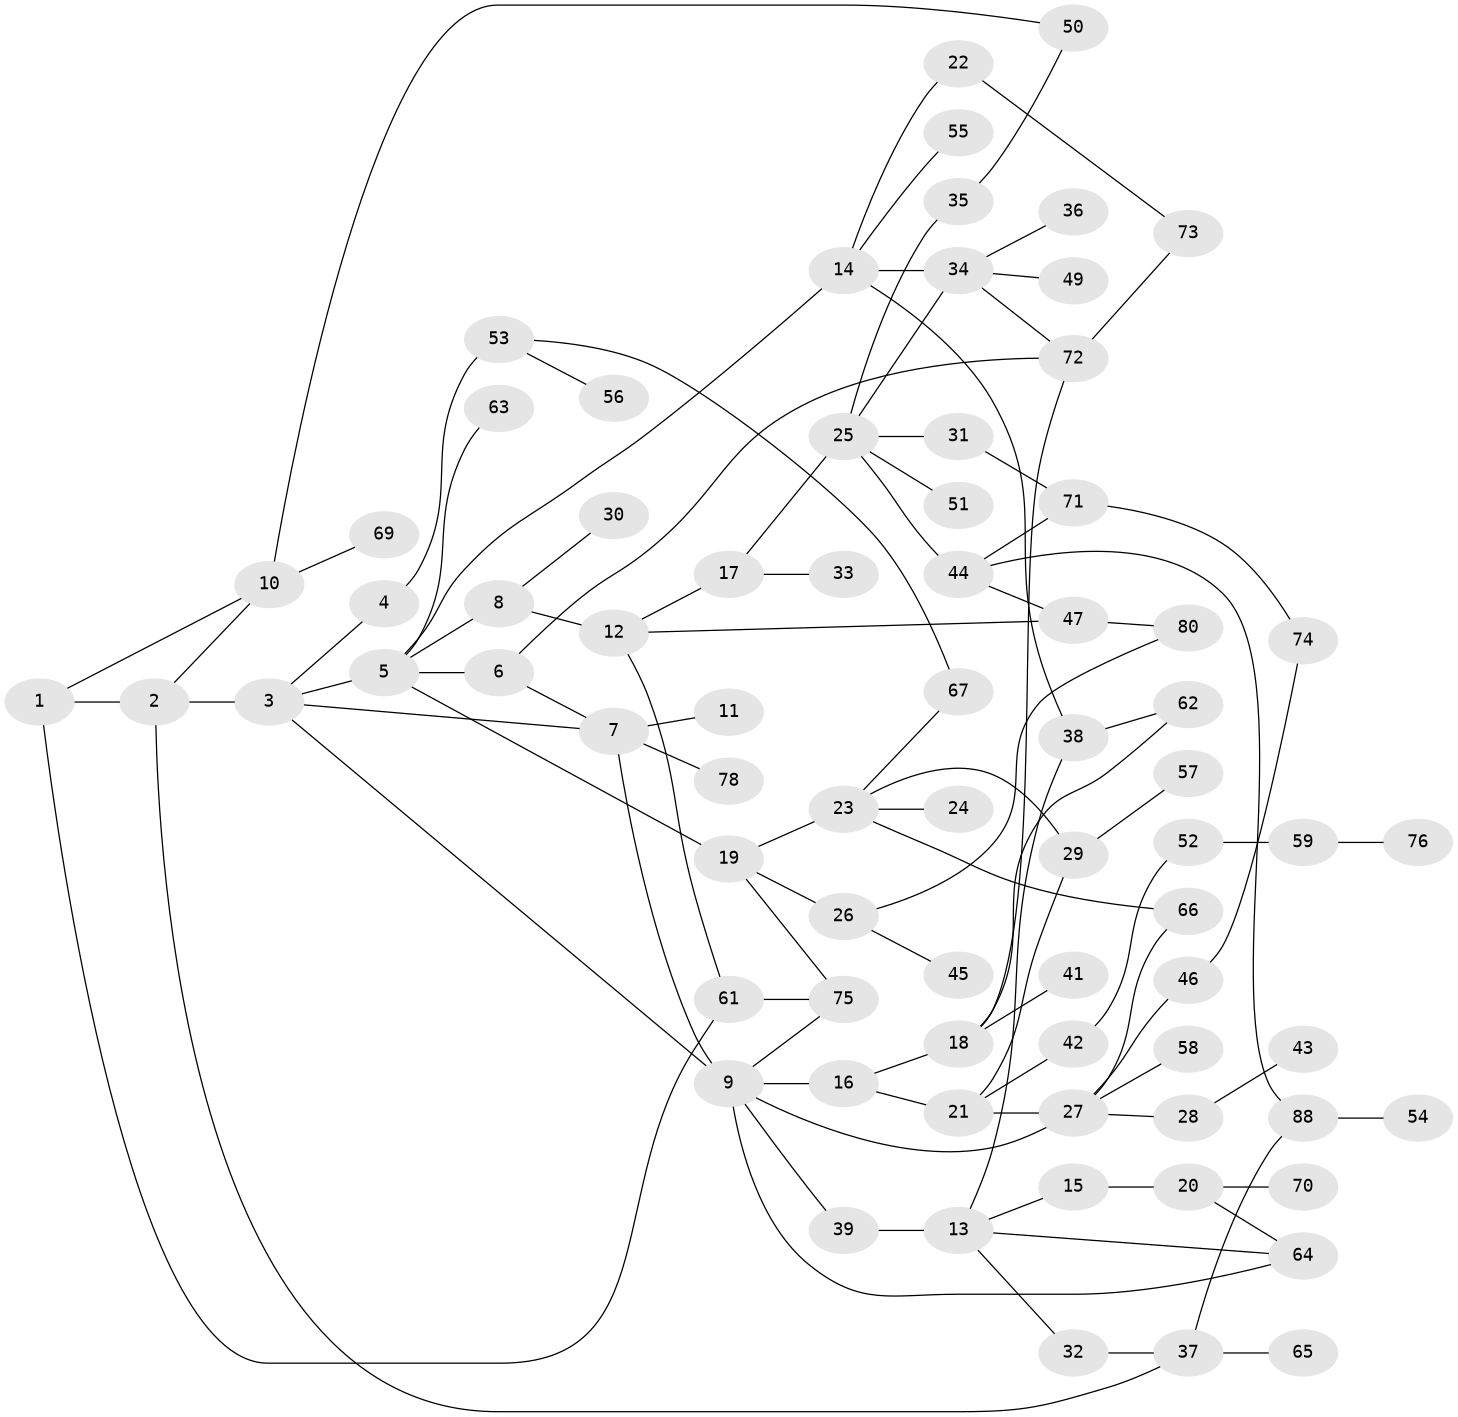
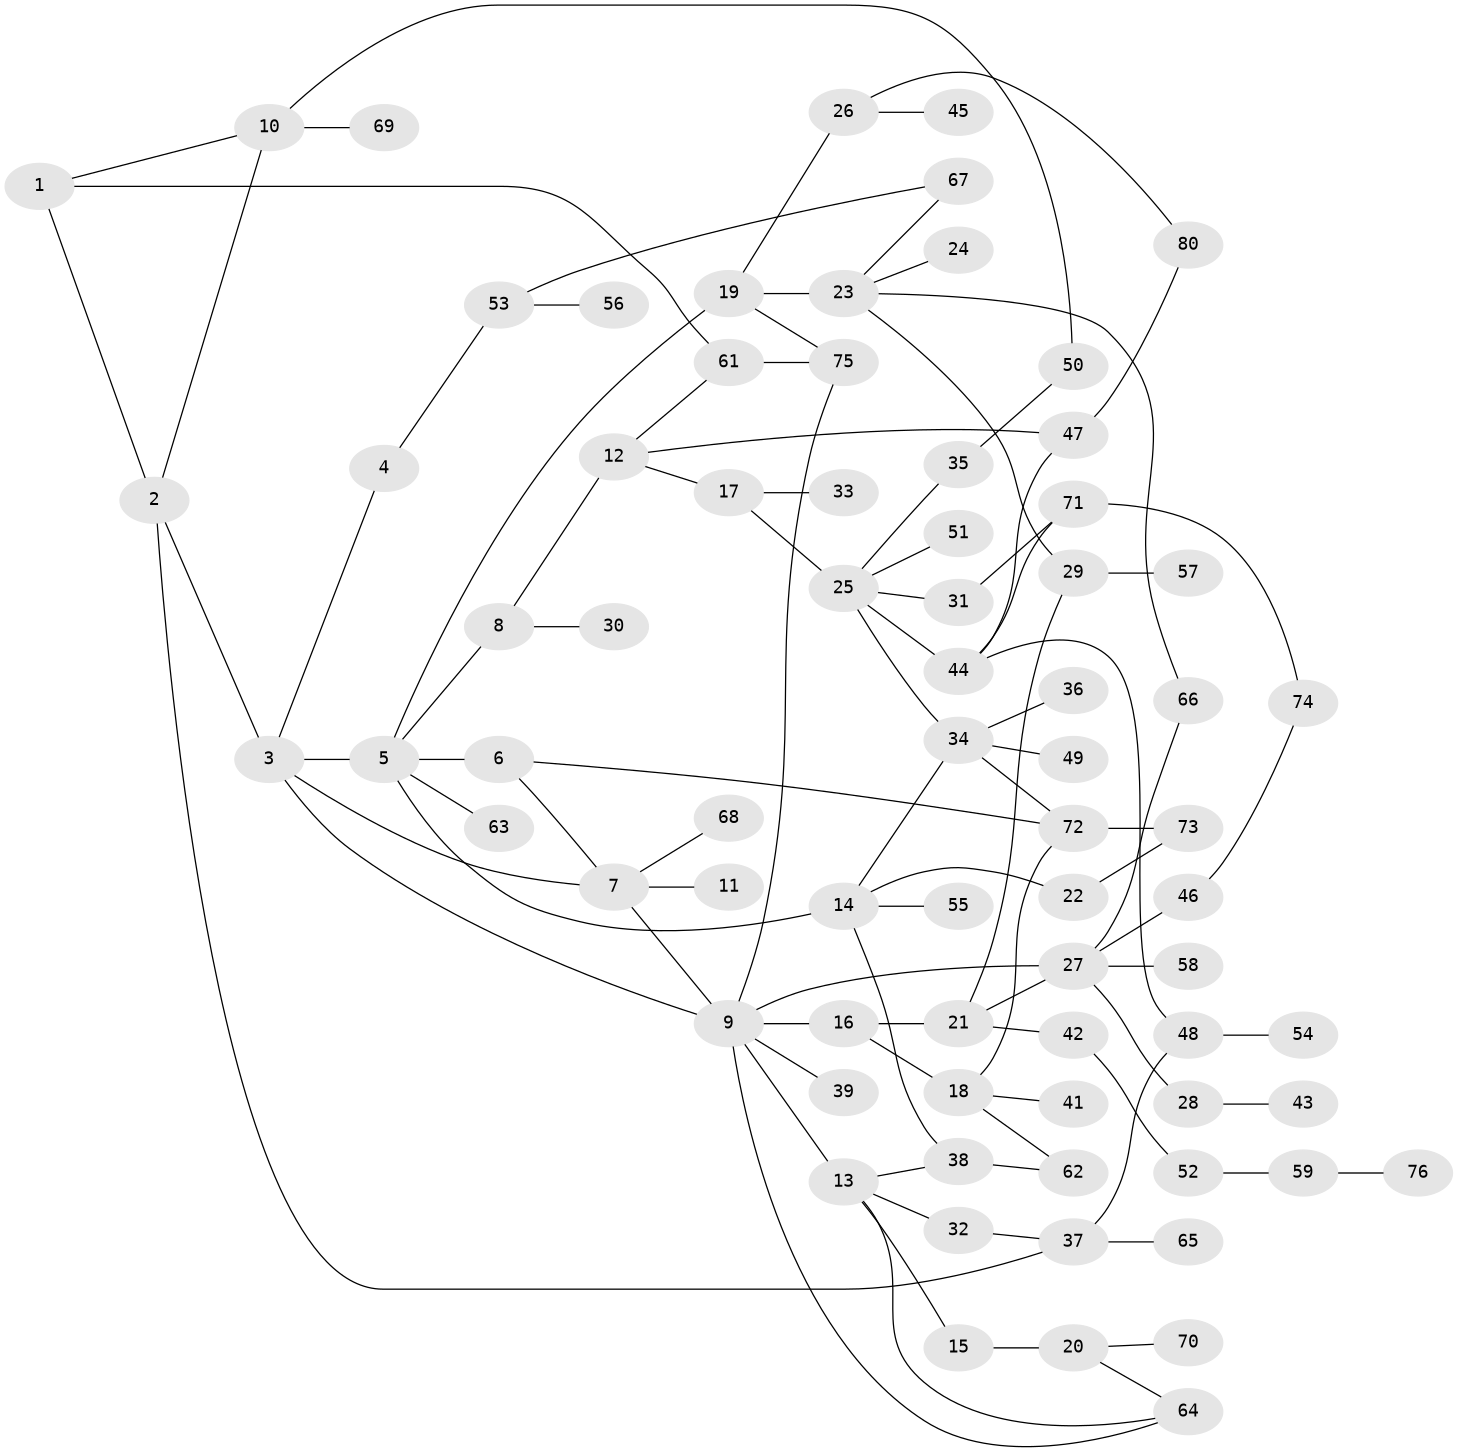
node "78": label "78" -> "68"
node "88": label "88" -> "48"
edge "39" -- "13": now "9" -- "13"
